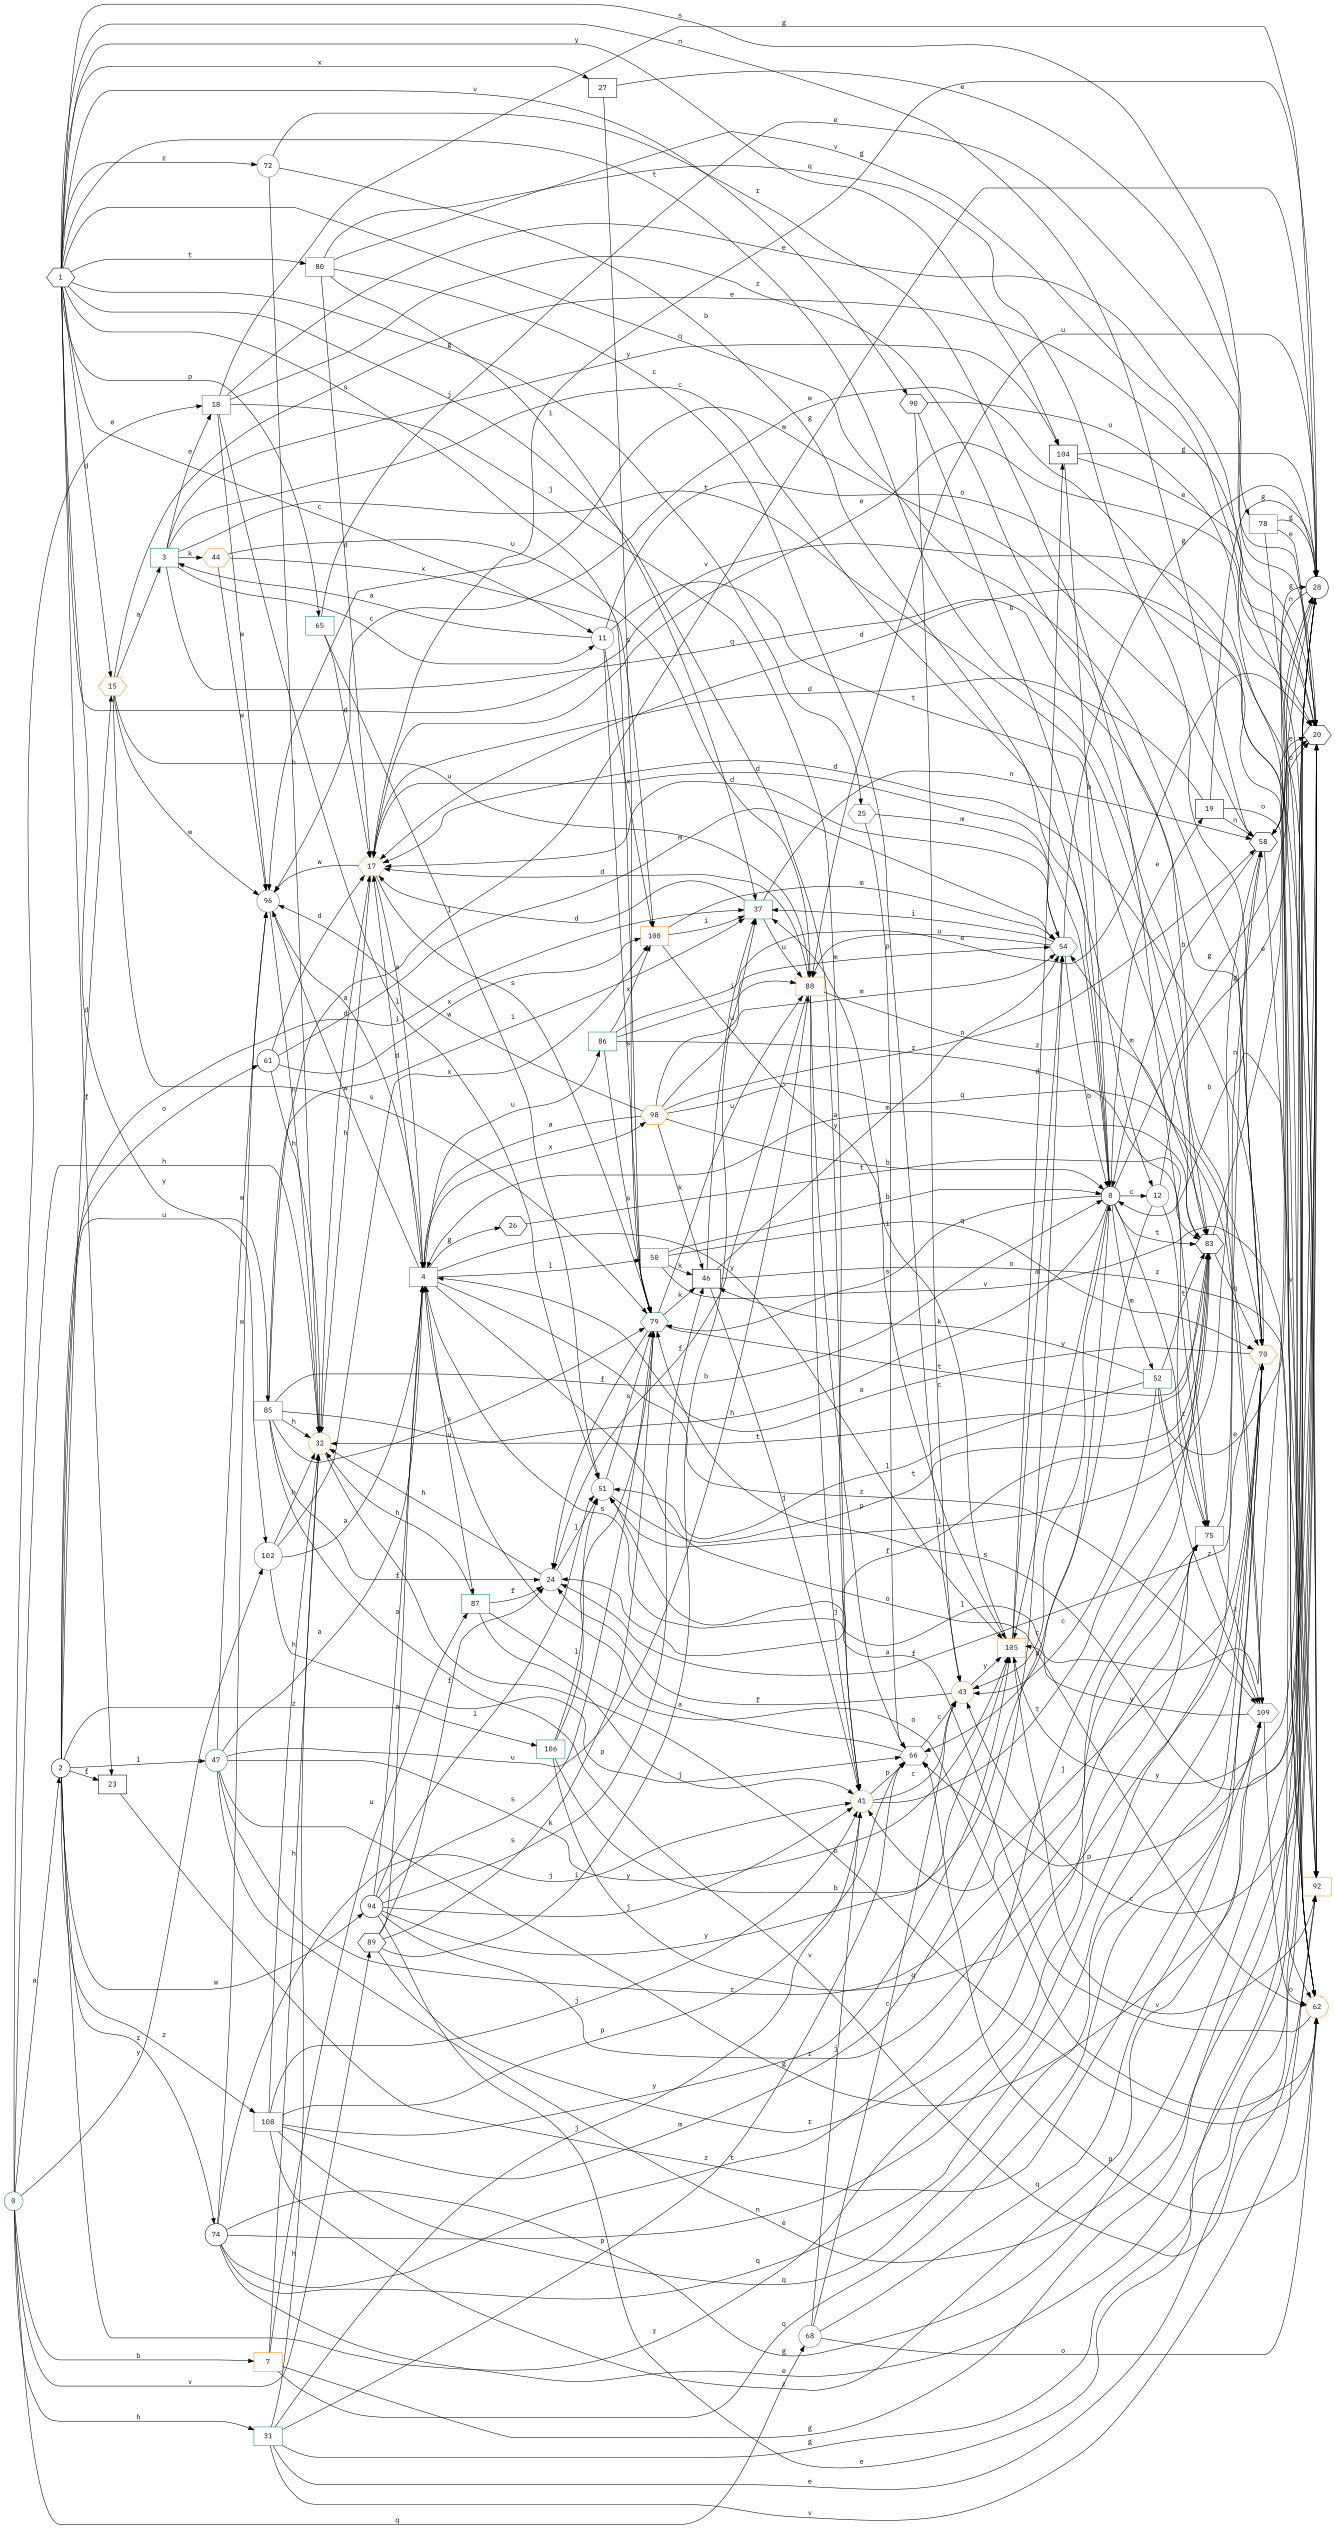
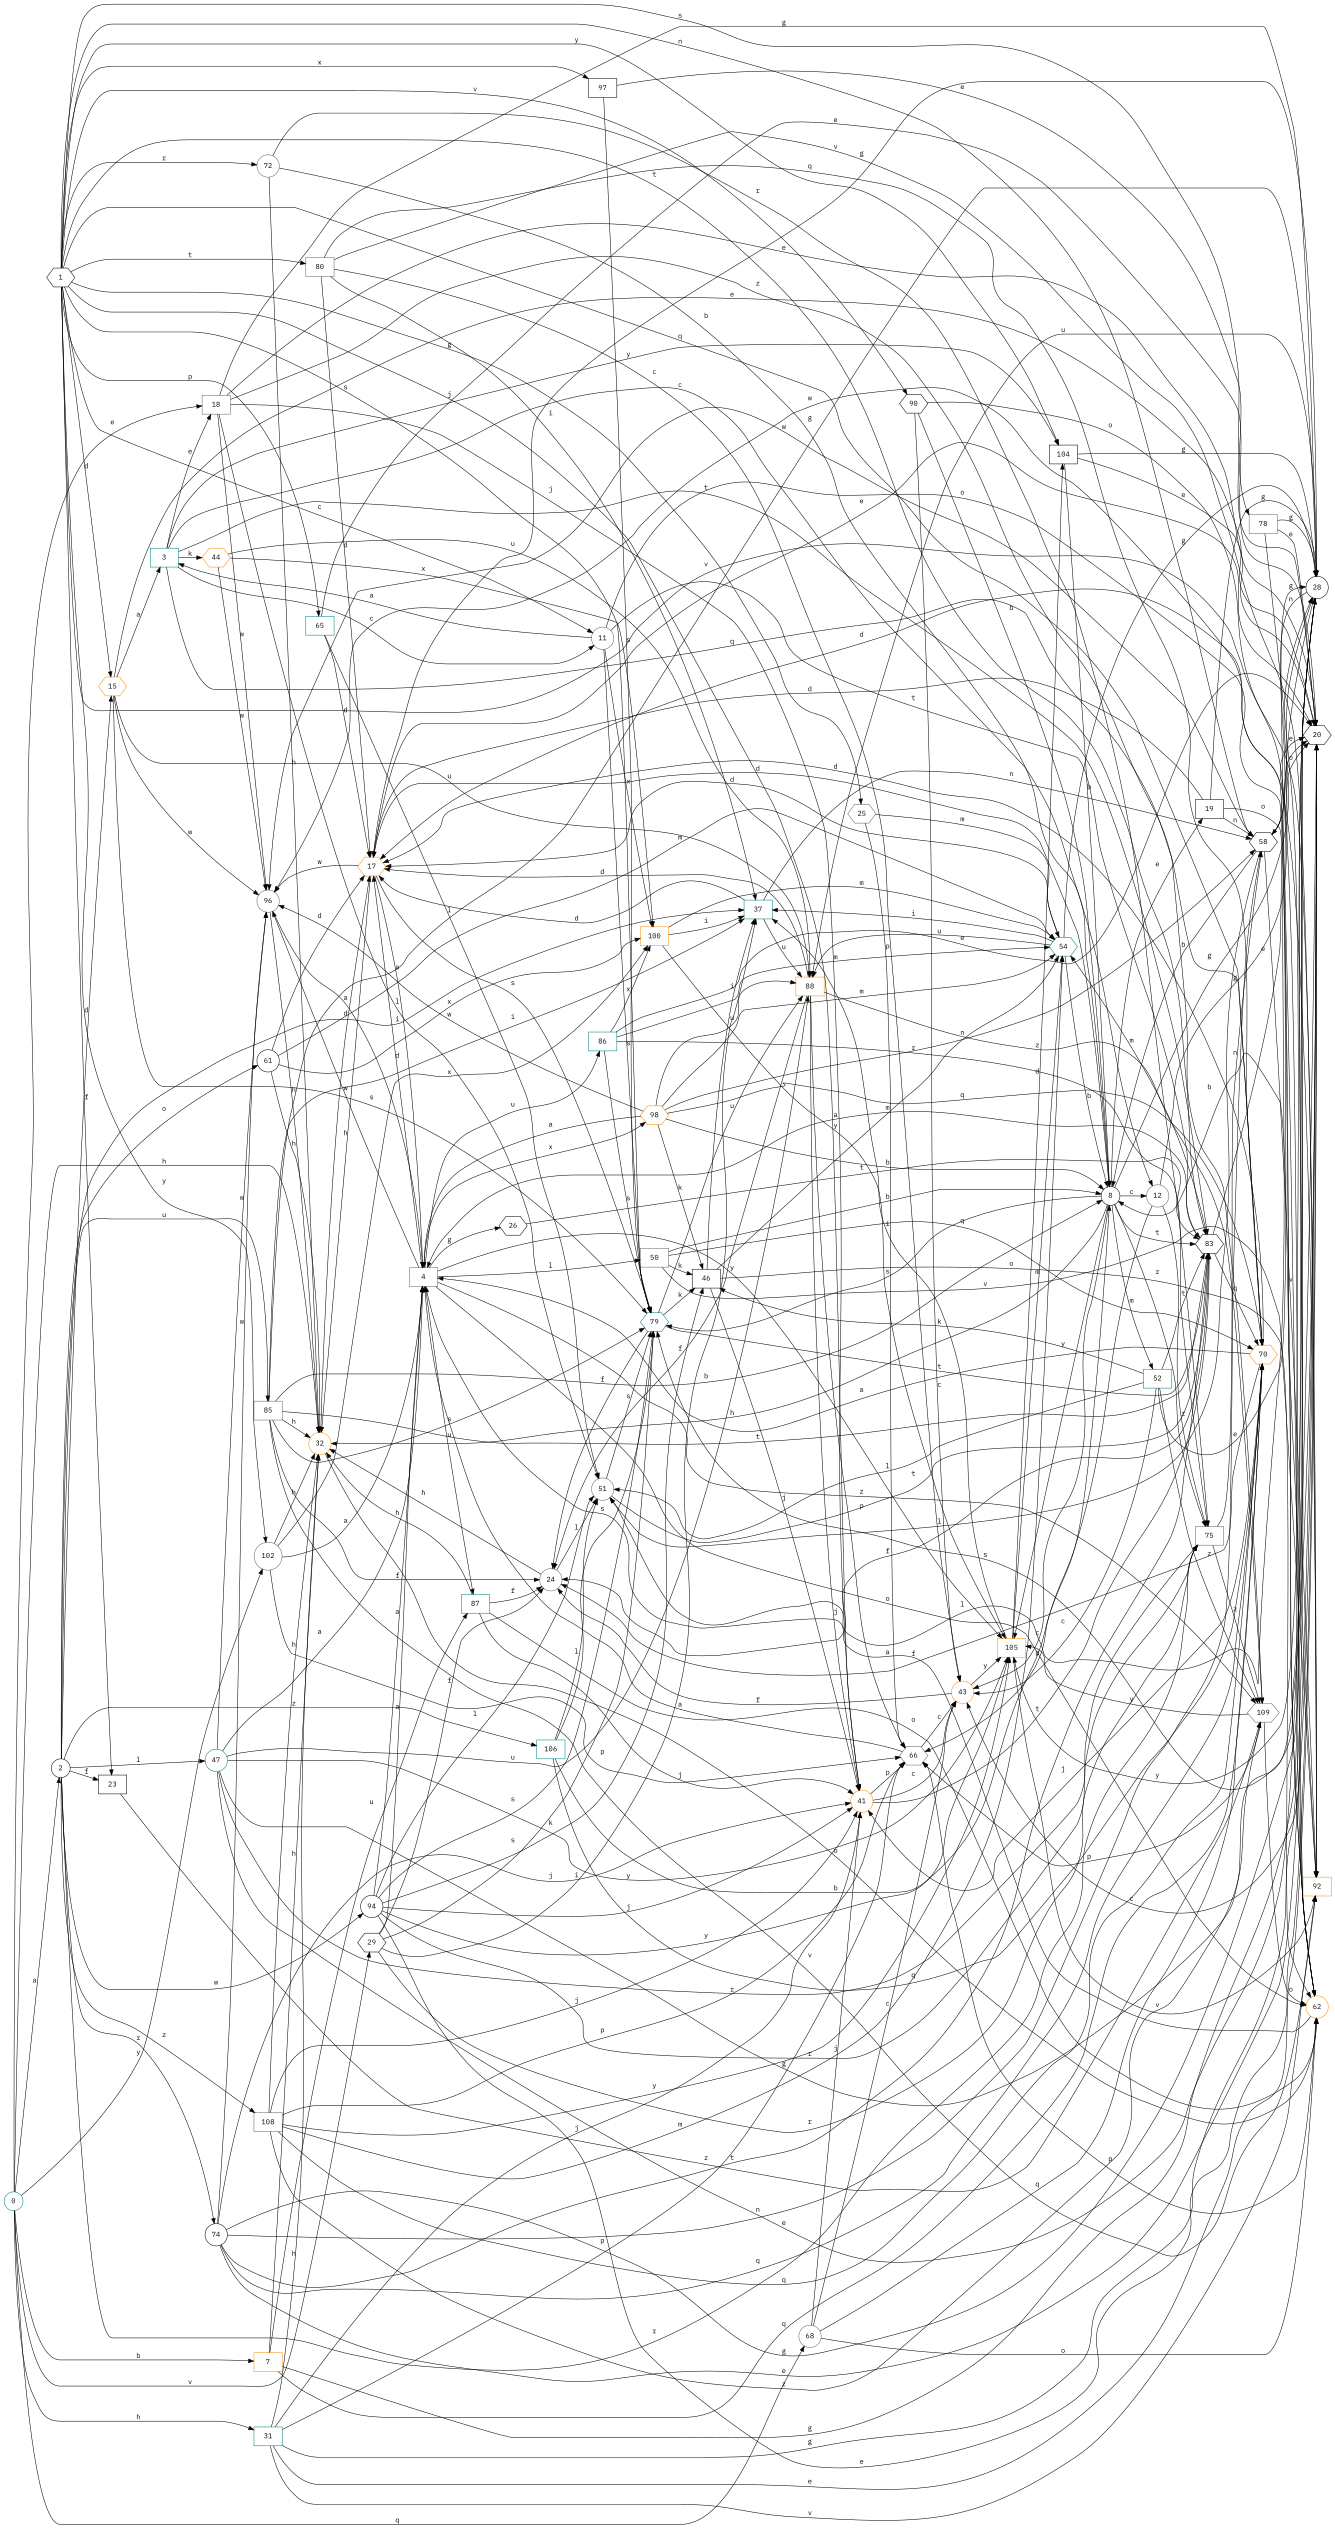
node "27": label "27" -> "97"
node "89": label "89" -> "29"
